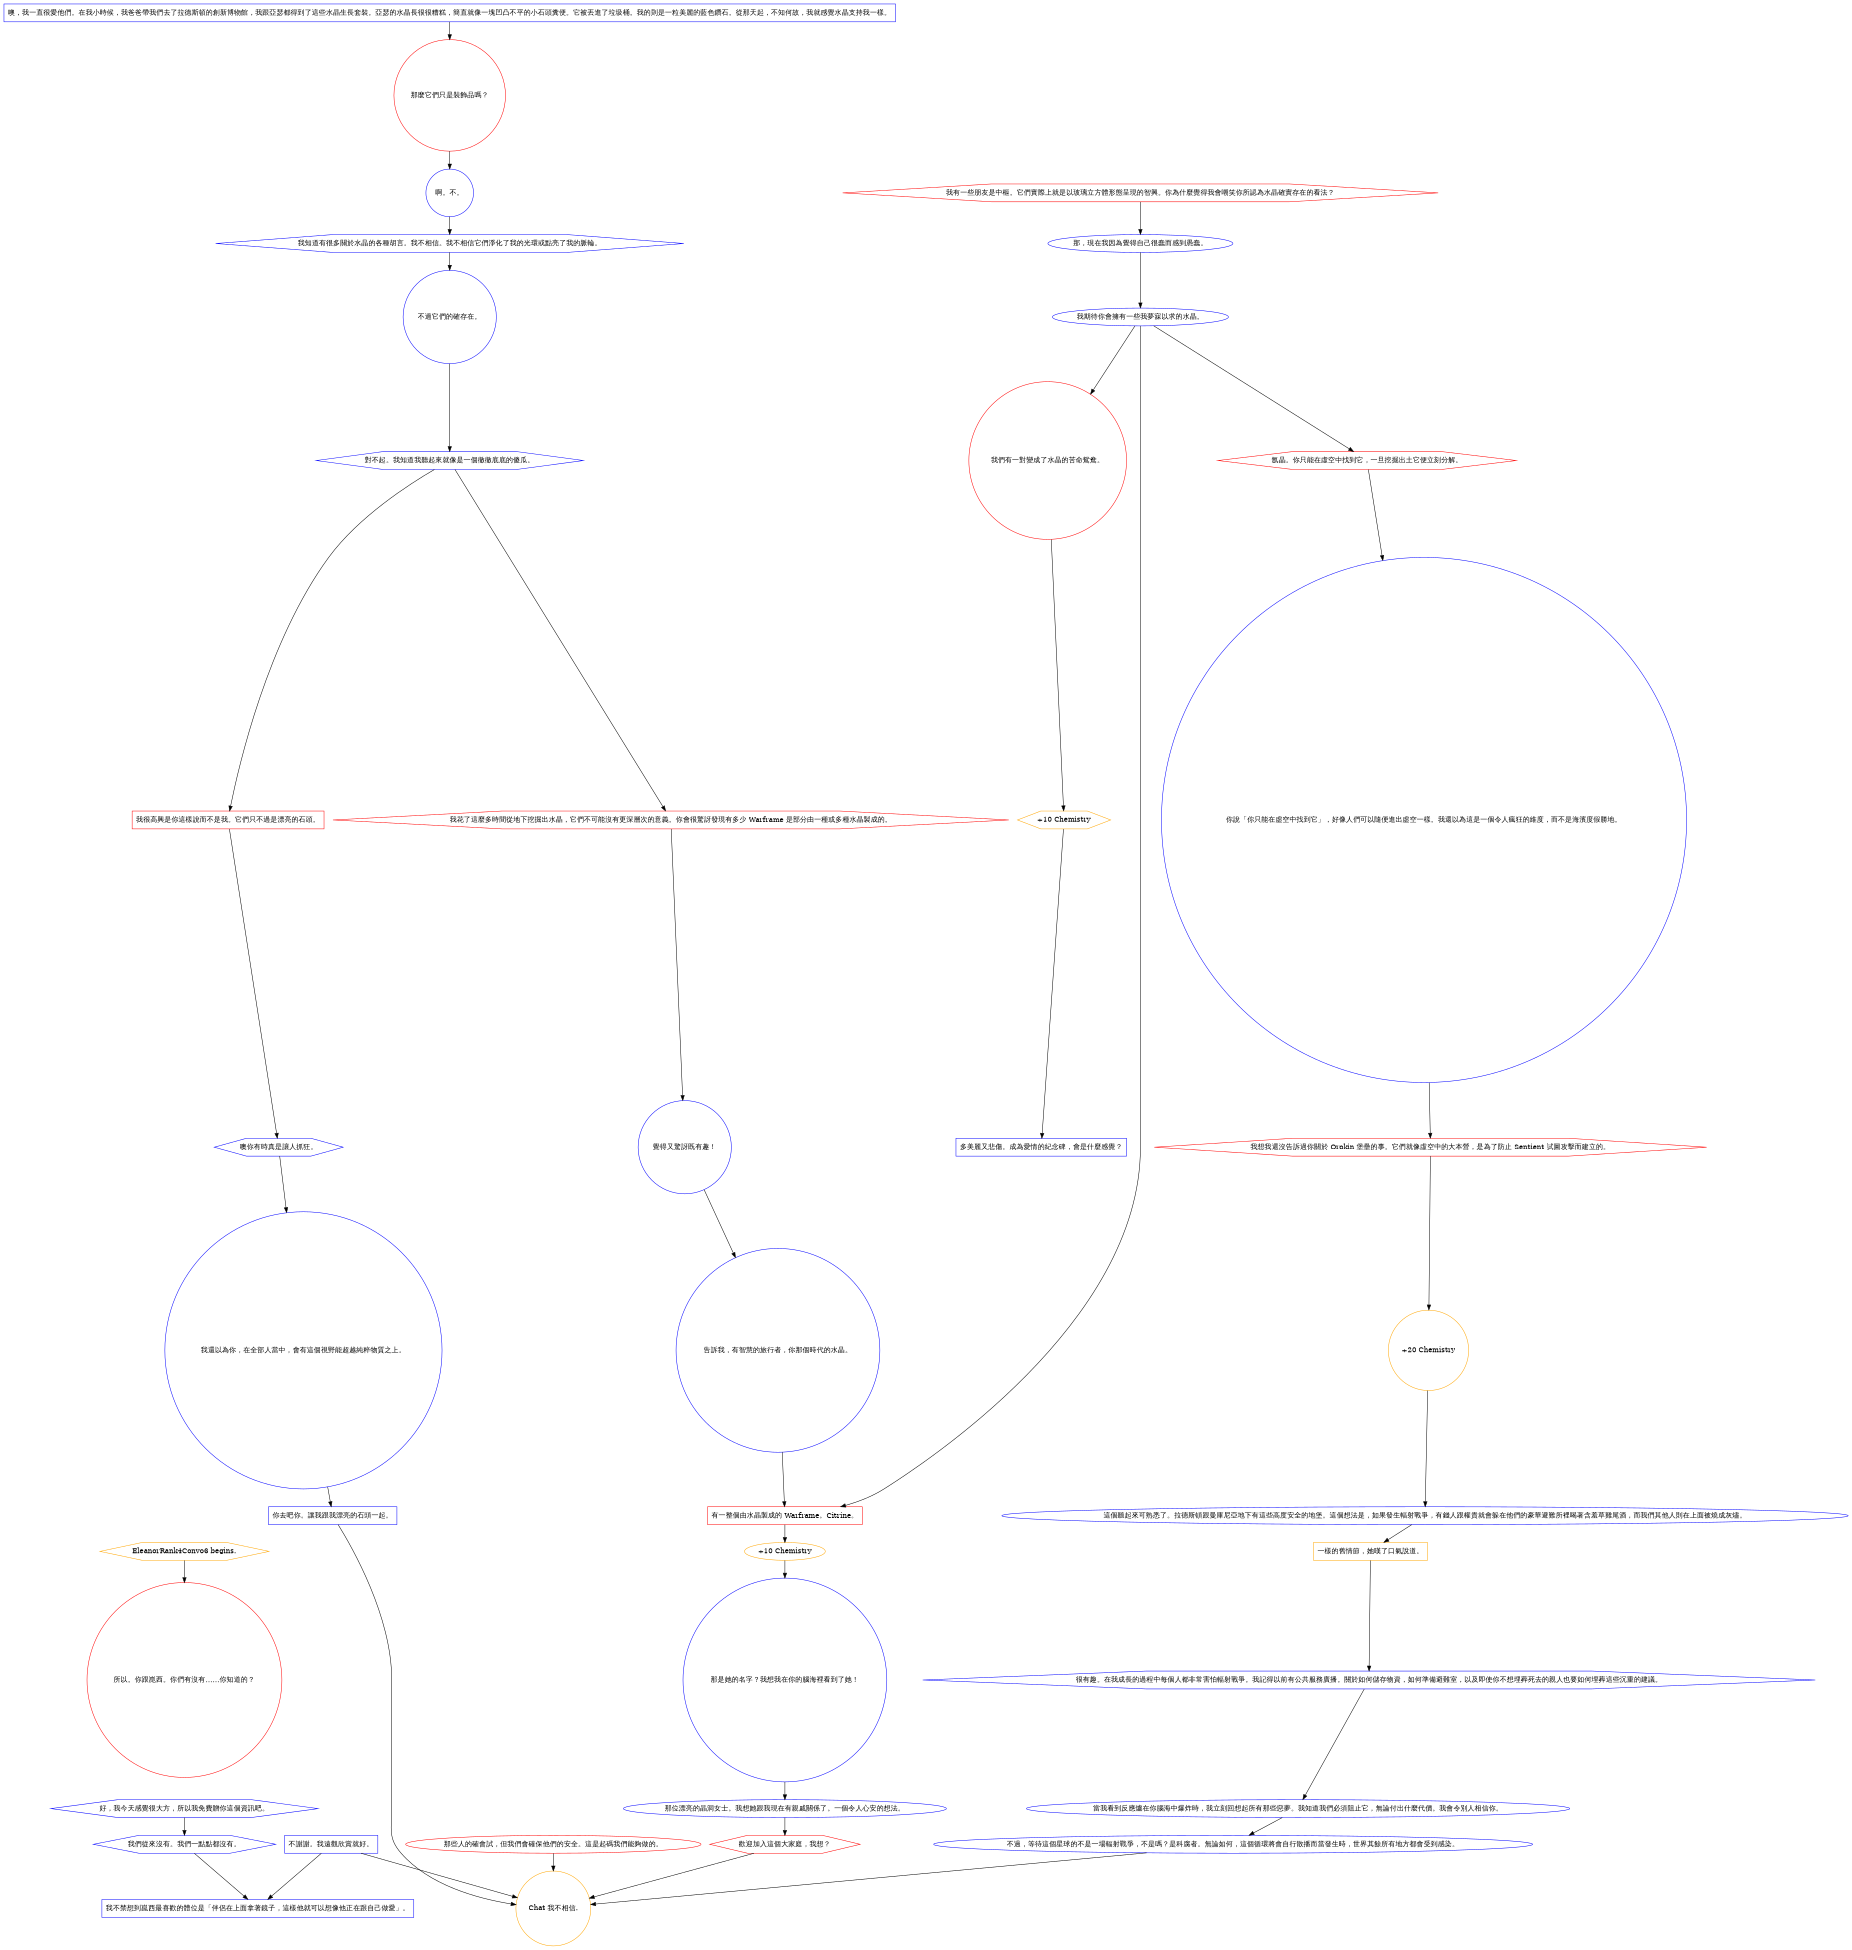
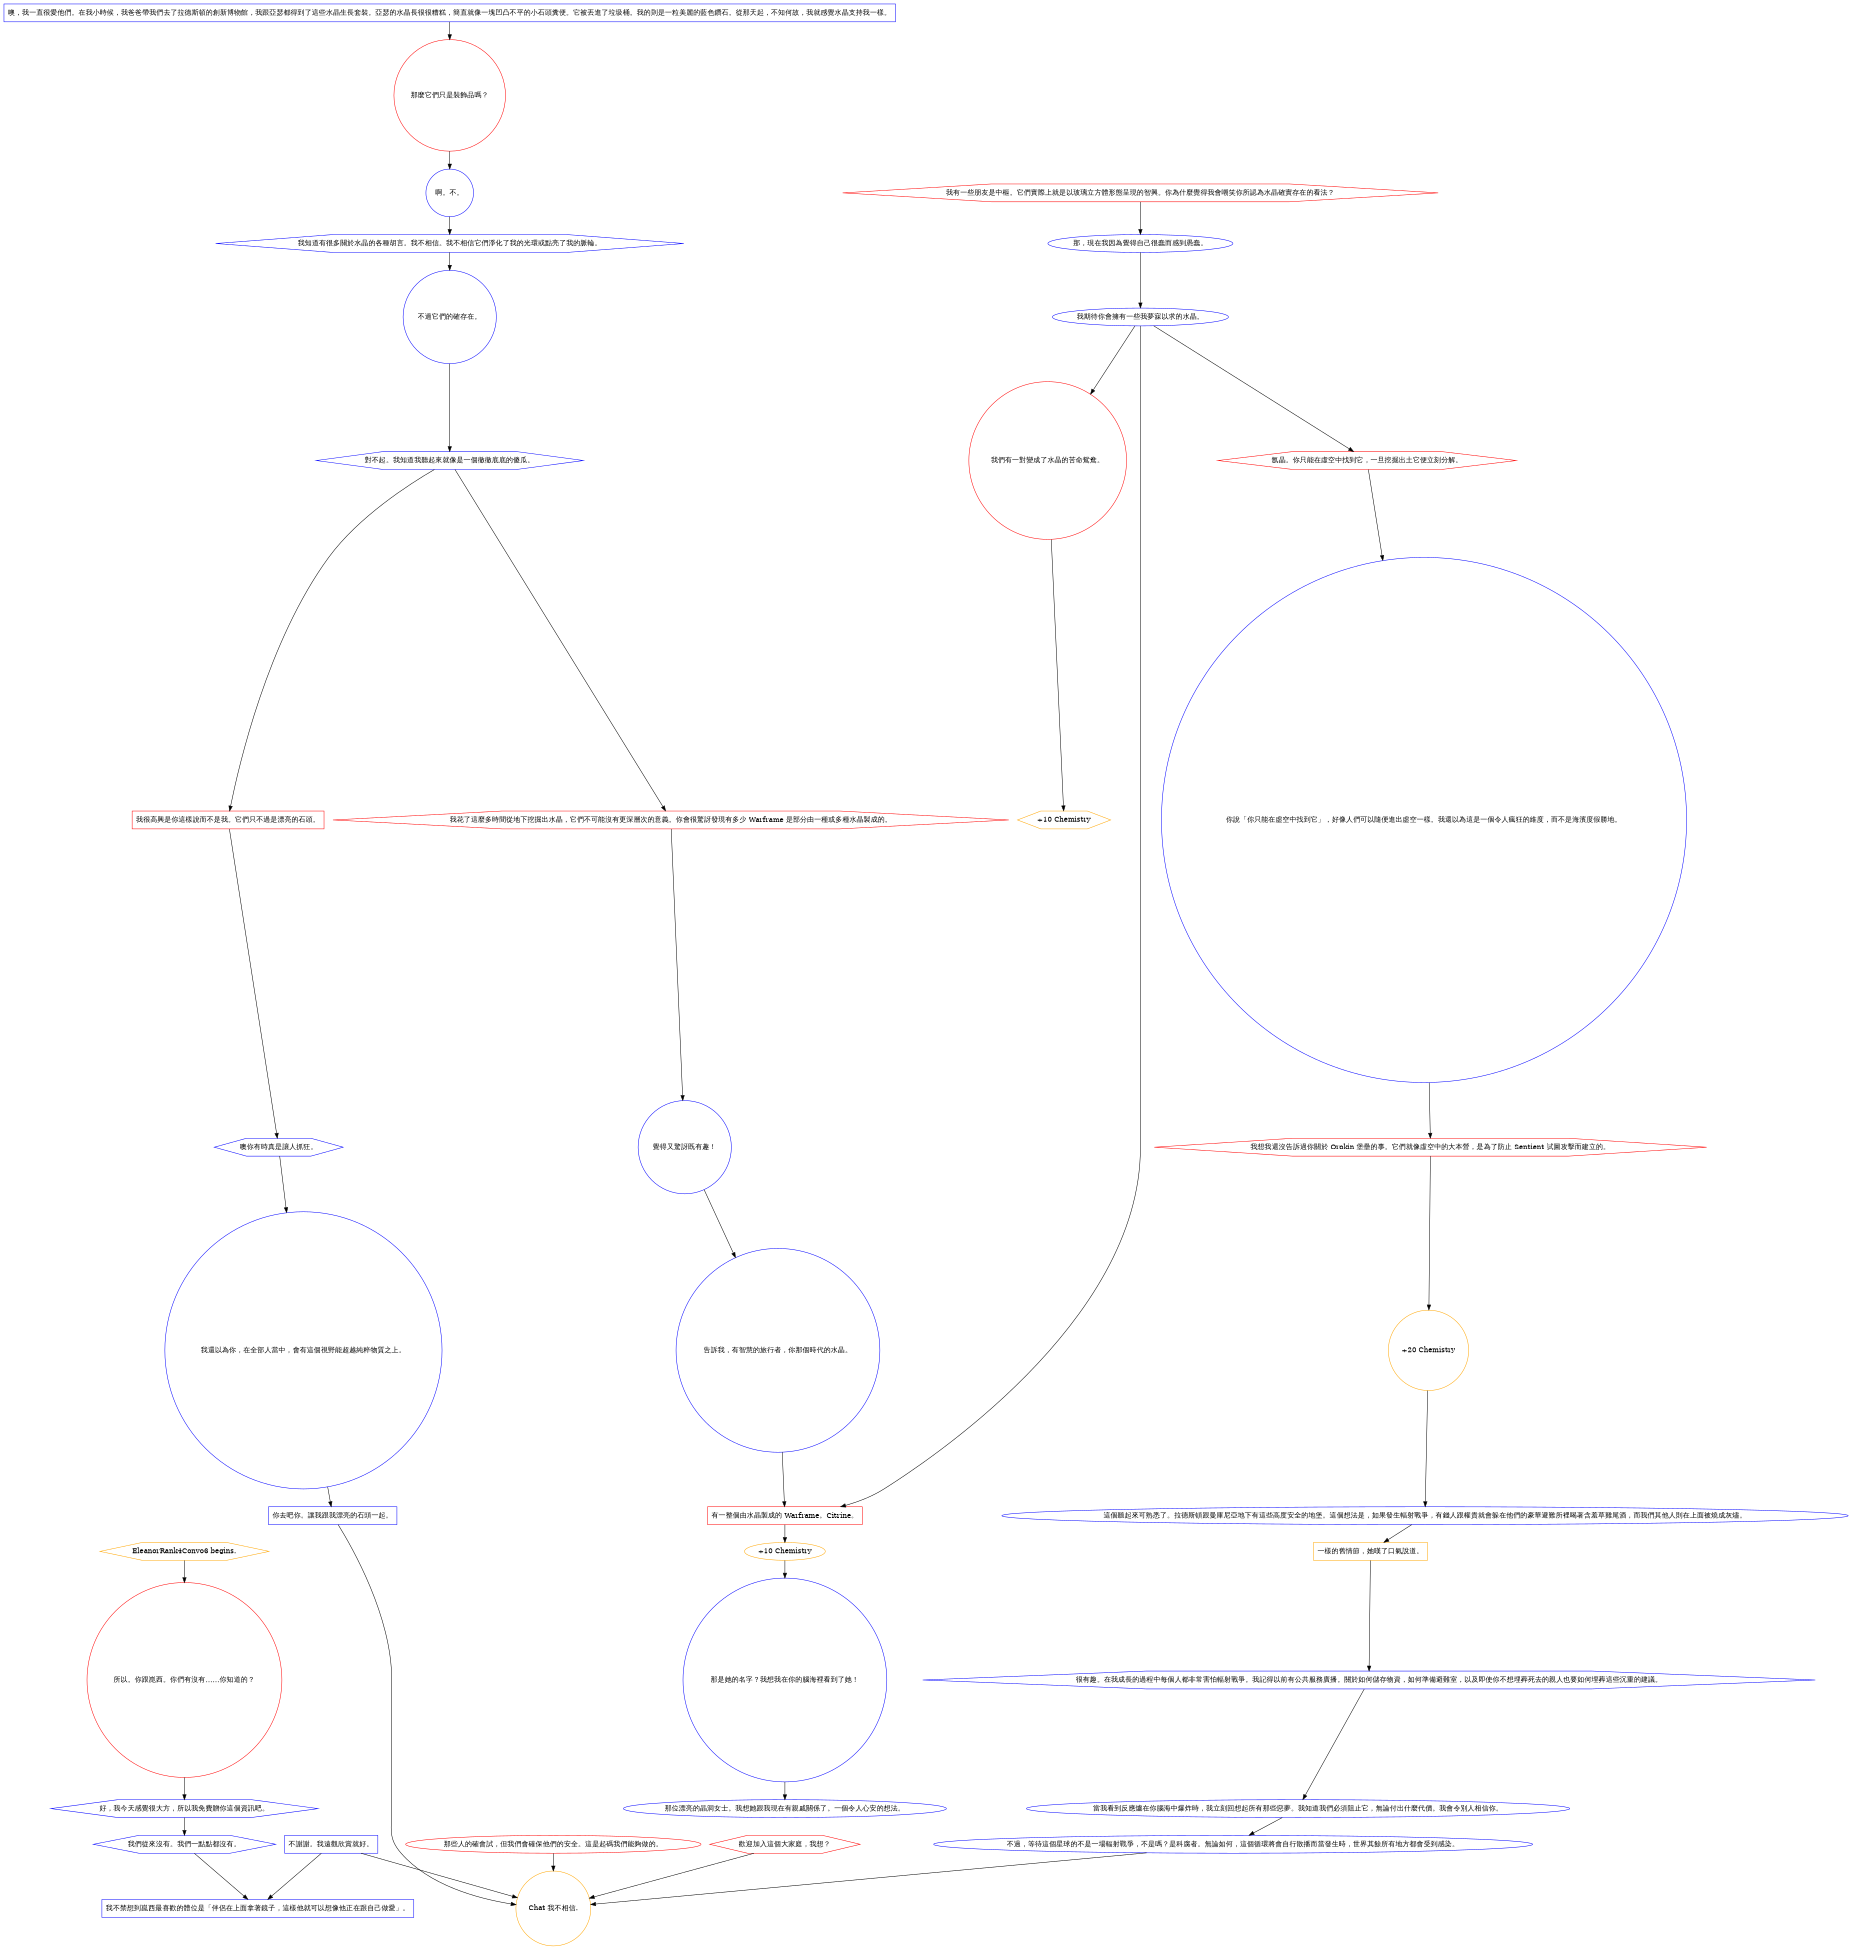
node "多美麗又悲傷。成為愛情的紀念碑，會是什麼感覺？": removed
edge "所以。你跟崑西。你們有沒有……你知道的？" -> "好，我今天感覺很大方，所以我免費贈你這個資訊吧。": added
edge "那位漂亮的晶洞女士。我想她跟我現在有親戚關係了。一個令人心安的想法。" -> "歡迎加入這個大家庭，我想？": removed
